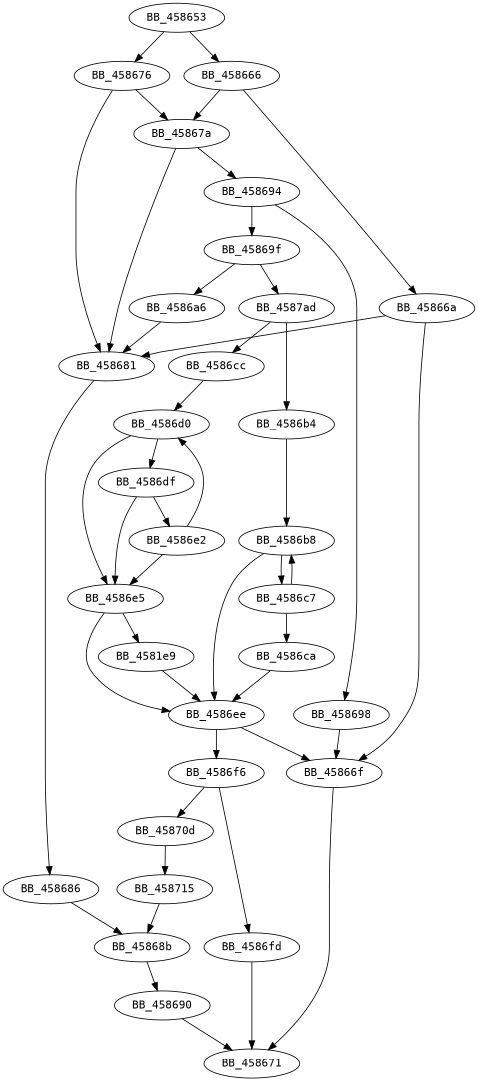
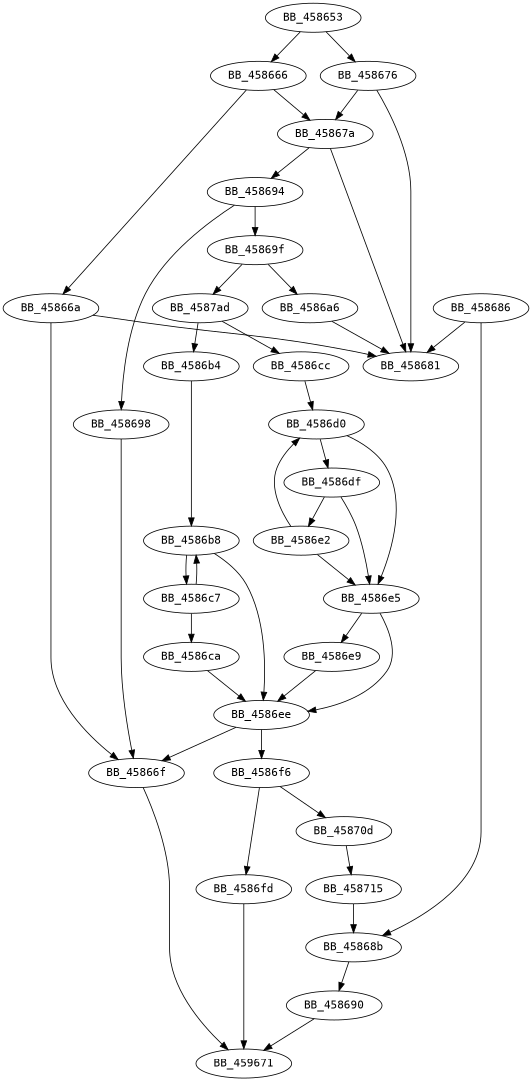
edge "BB_458681" -> "BB_458686": reversed
node "BB_4581e9": label "BB_4581e9" -> "BB_4586e9"
node "BB_458671": label "BB_458671" -> "BB_459671"
